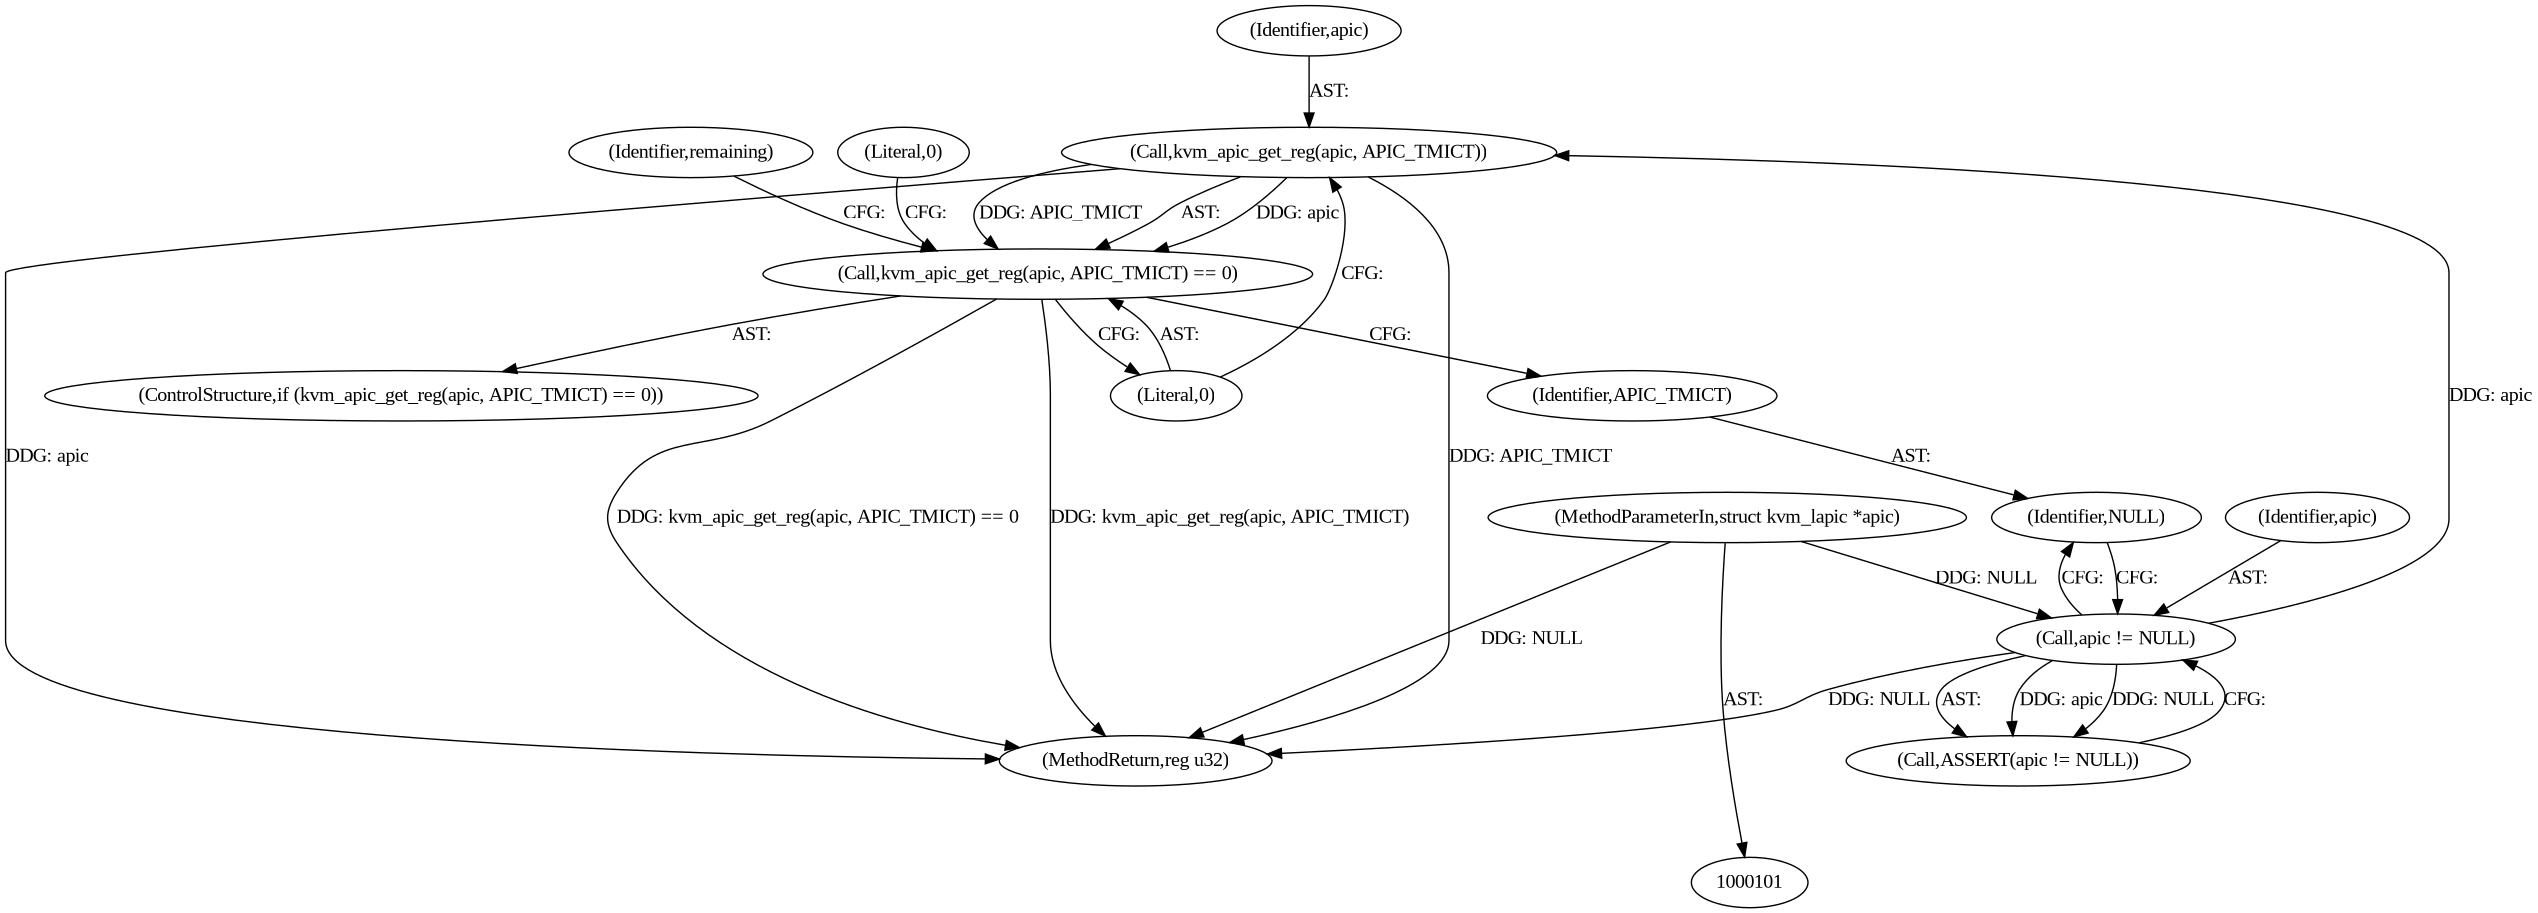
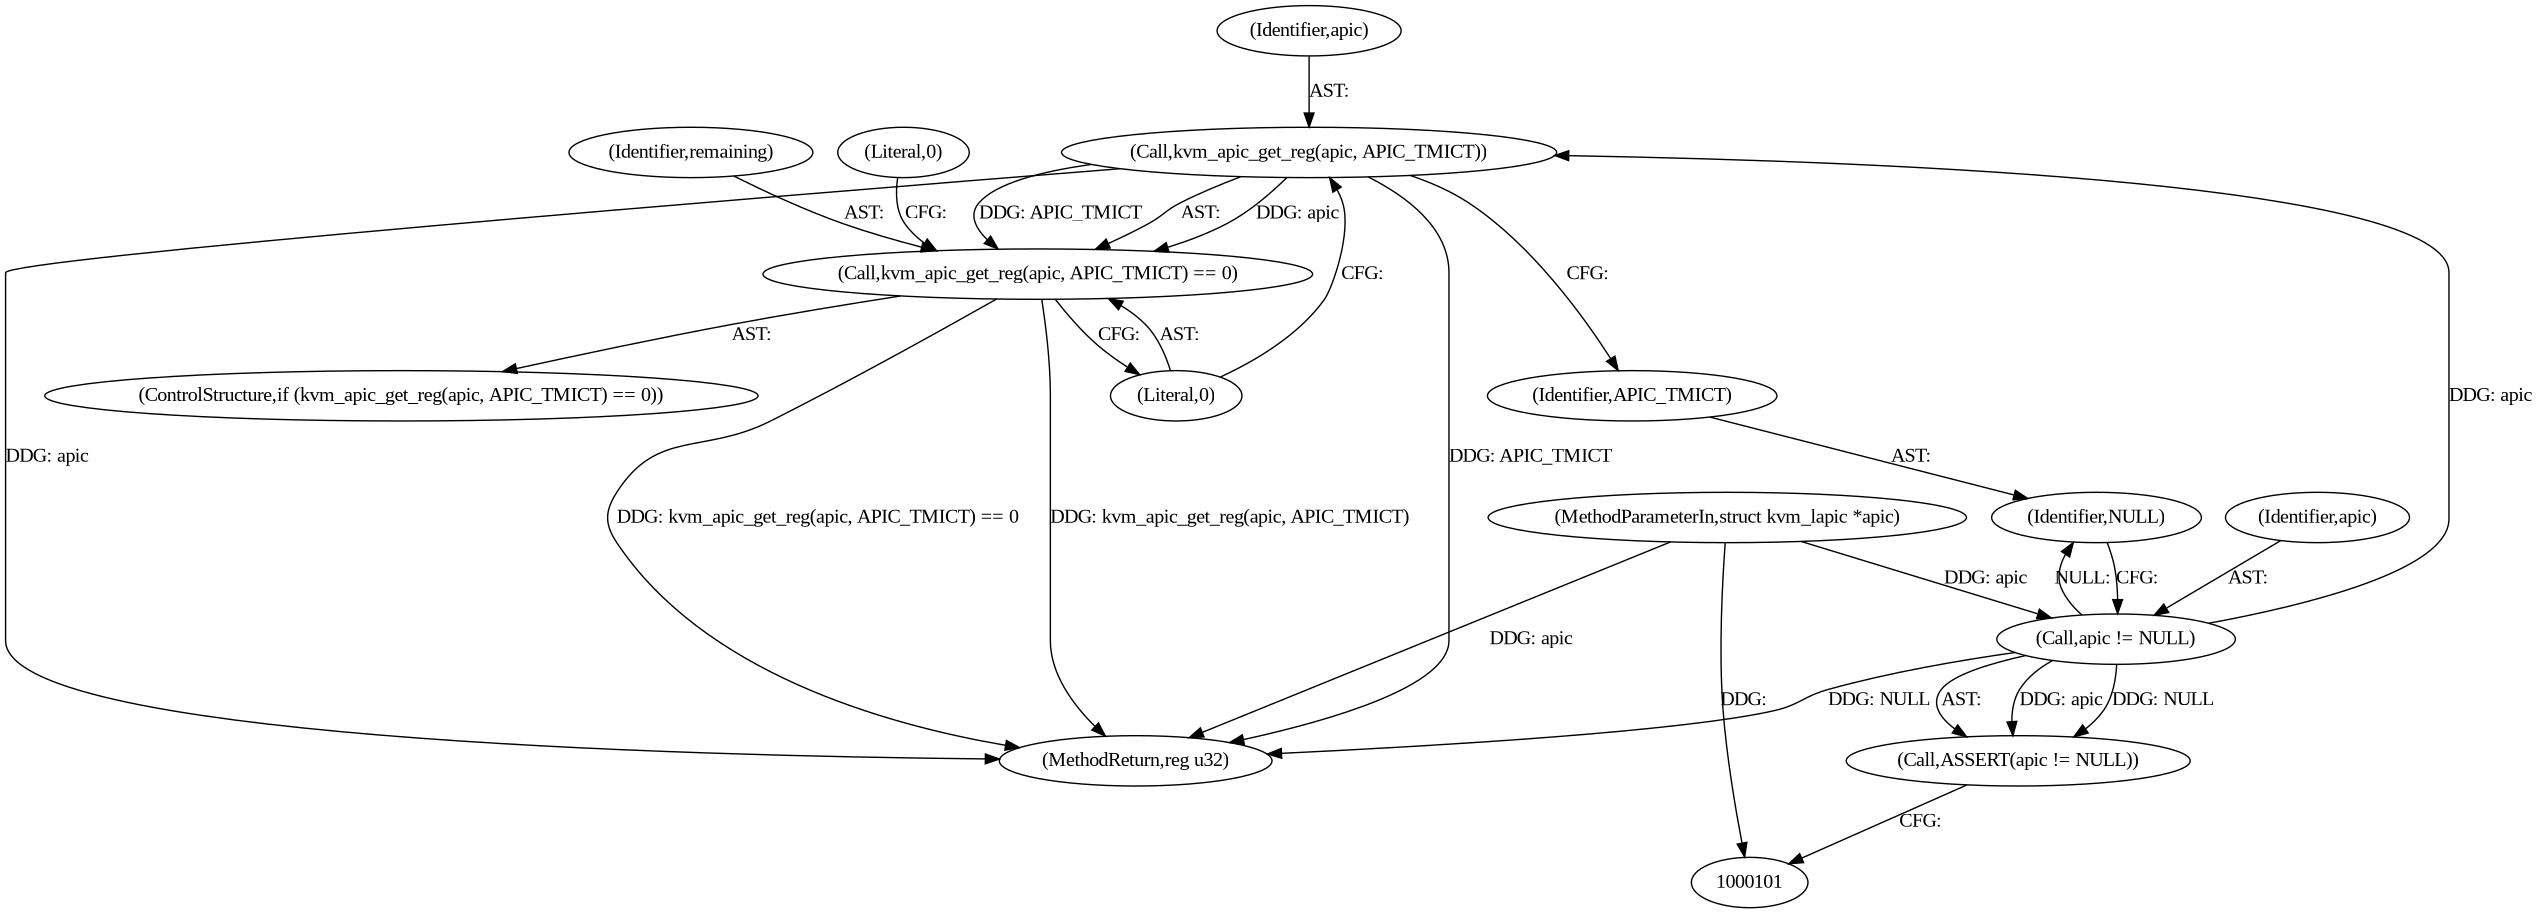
edge "(Identifier,remaining)" -> "(Call,kvm_apic_get_reg(apic, APIC_TMICT) == 0)": label "CFG: " -> "AST: "
edge "(Call,kvm_apic_get_reg(apic, APIC_TMICT) == 0)" -> "(Identifier,APIC_TMICT)": now "(Call,kvm_apic_get_reg(apic, APIC_TMICT))" -> "(Identifier,APIC_TMICT)"
edge "(MethodParameterIn,struct kvm_lapic *apic)" -> "(Call,apic != NULL)": label "DDG: NULL" -> "DDG: apic"
edge "(Call,apic != NULL)" -> "(Identifier,NULL)": label "CFG: " -> "NULL: "
edge "(MethodParameterIn,struct kvm_lapic *apic)" -> "(MethodReturn,reg u32)": label "DDG: NULL" -> "DDG: apic"
edge "(MethodParameterIn,struct kvm_lapic *apic)" -> "1000101": label "AST: " -> "DDG: "
edge "(Call,ASSERT(apic != NULL))" -> "(Call,apic != NULL)": now "(Call,ASSERT(apic != NULL))" -> "1000101"
